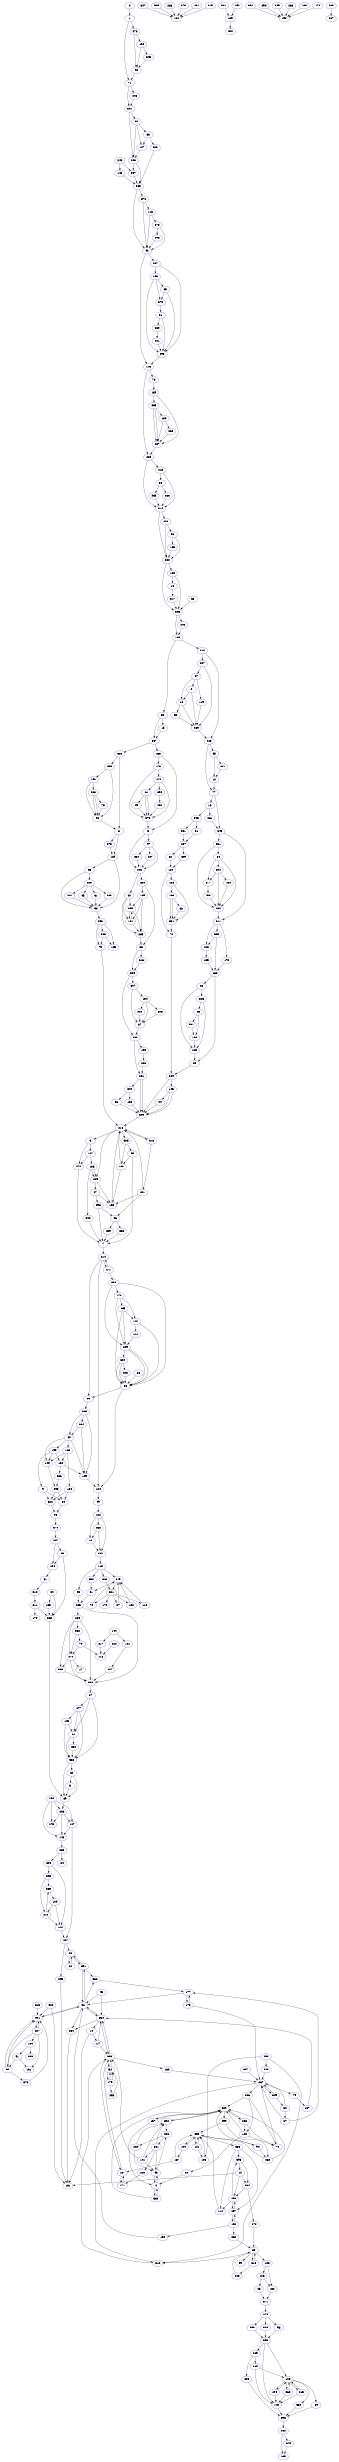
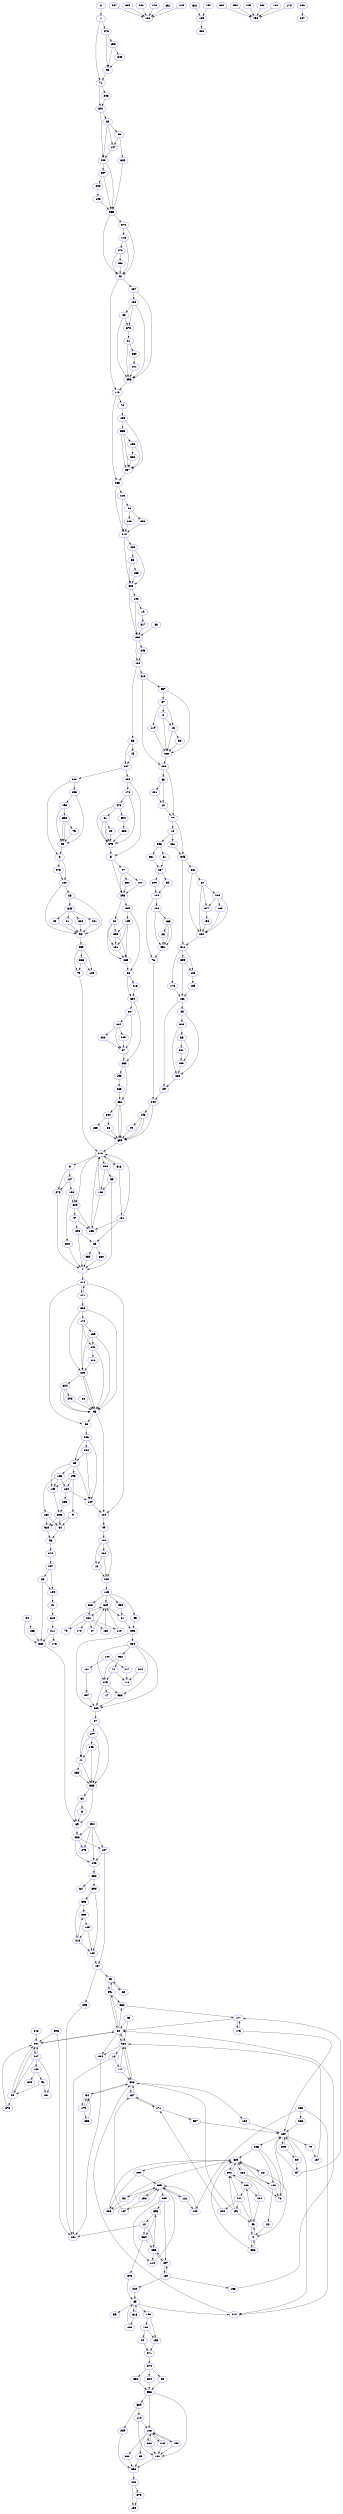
edge "240" -> "397": reversed
edge "181" -> "355": removed
edge "171" -> "337": added
